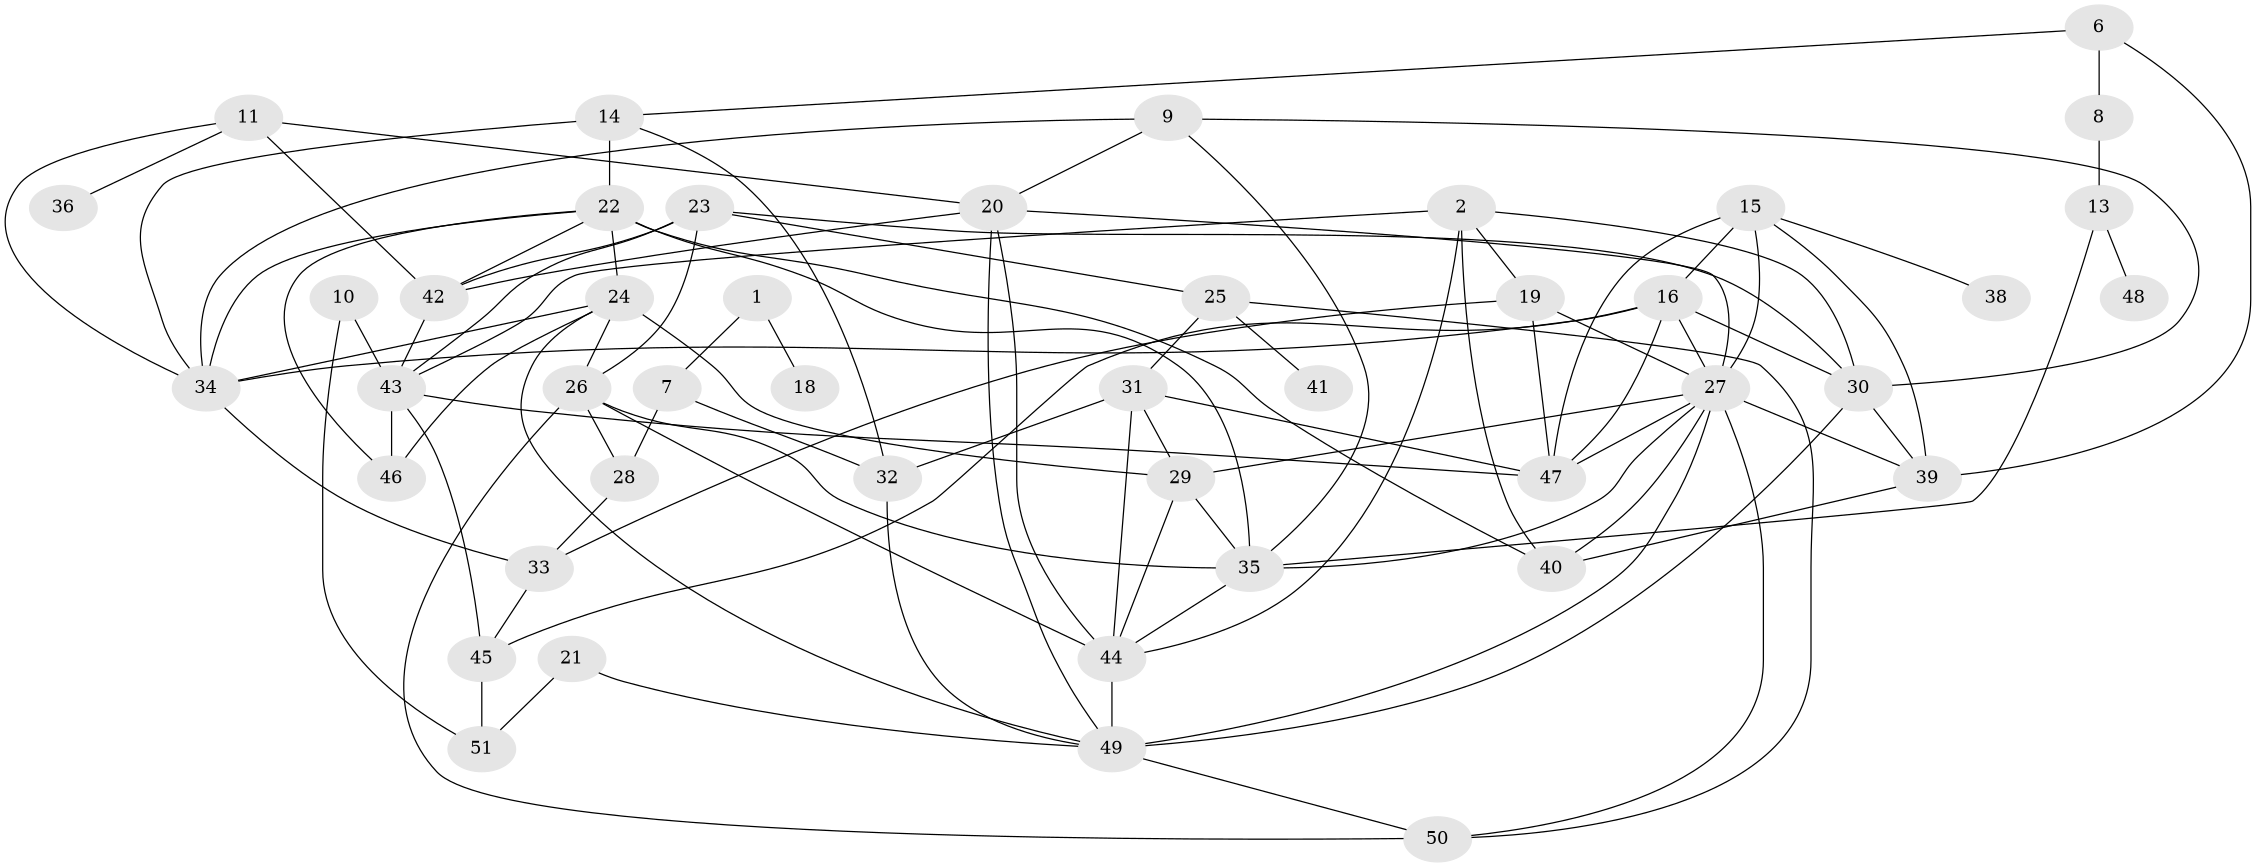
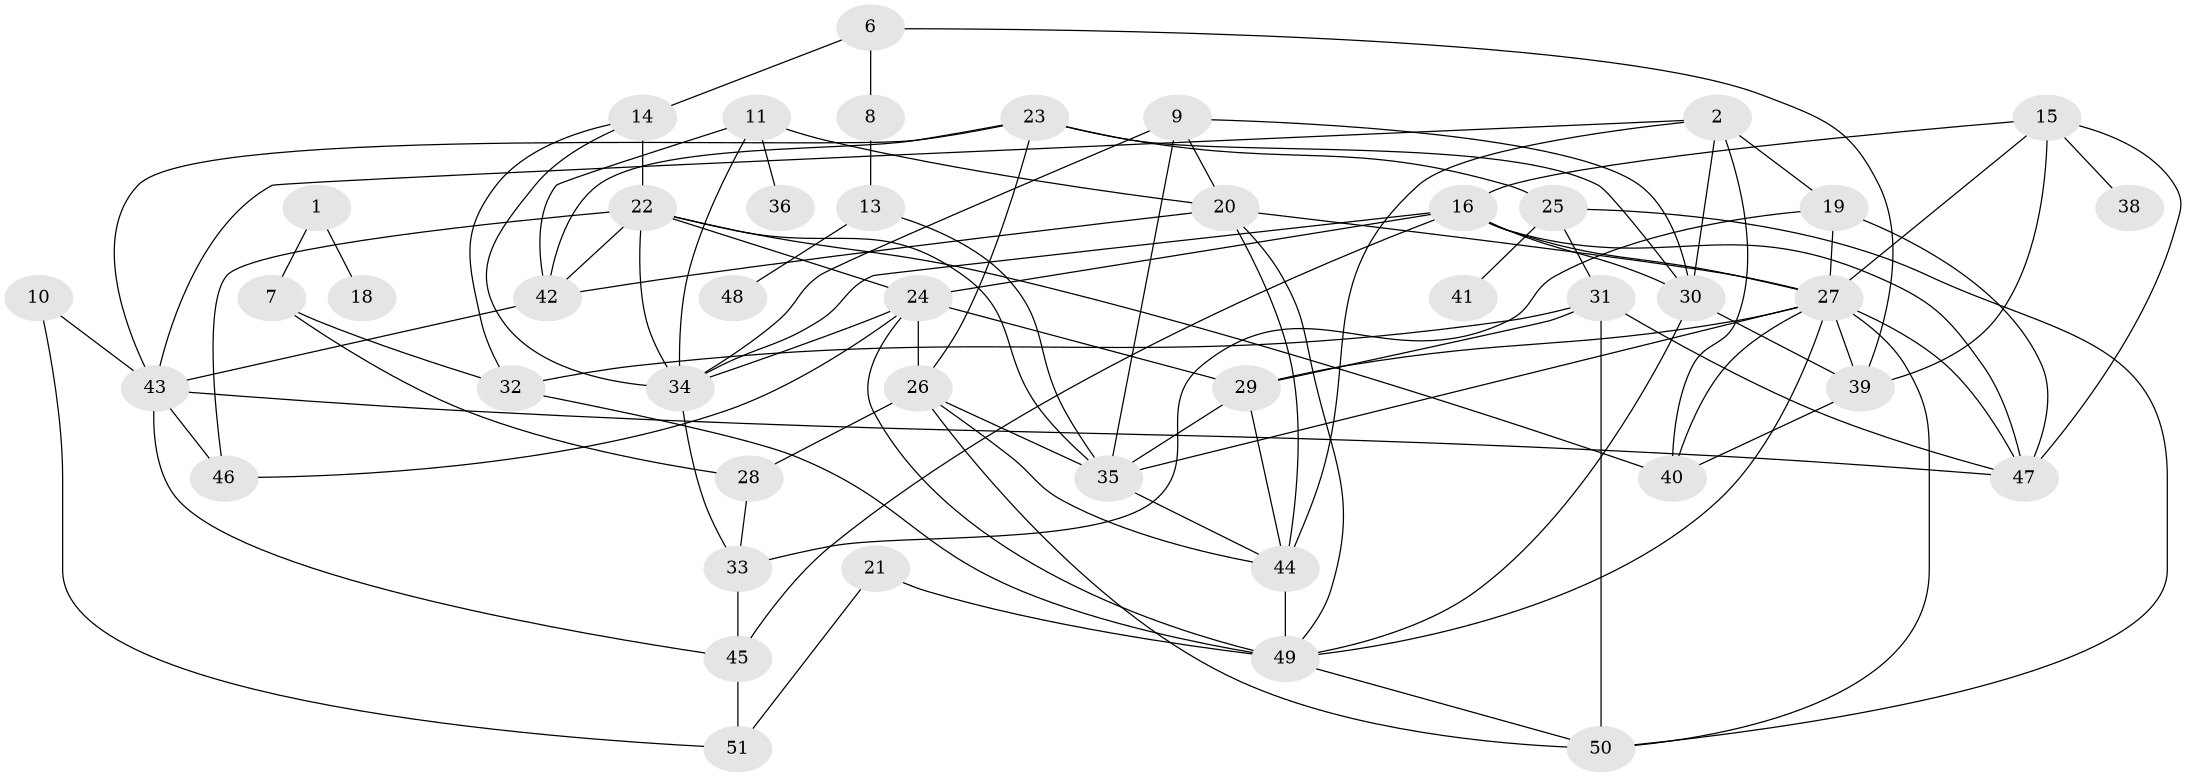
edge "16" -- "24": added
edge "31" -- "44": now "31" -- "50"
